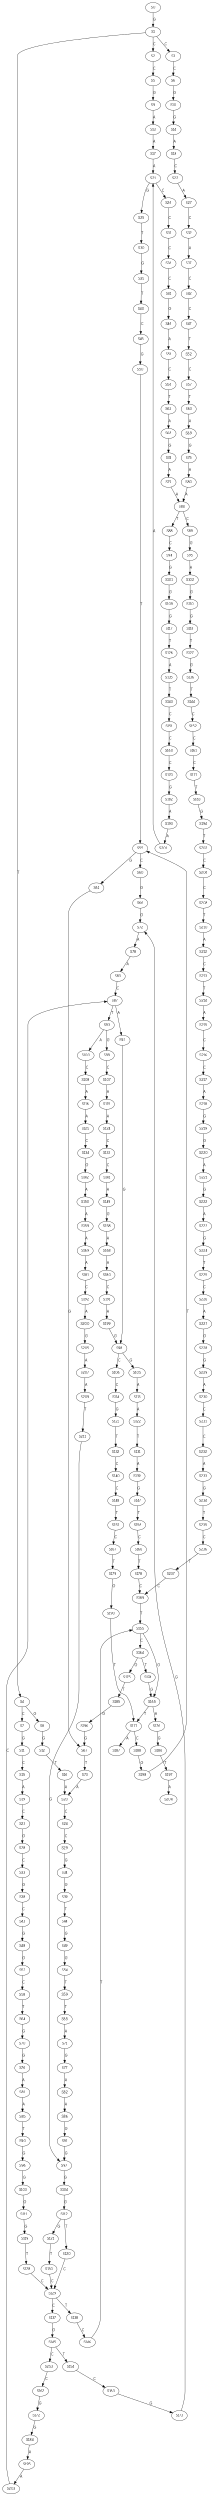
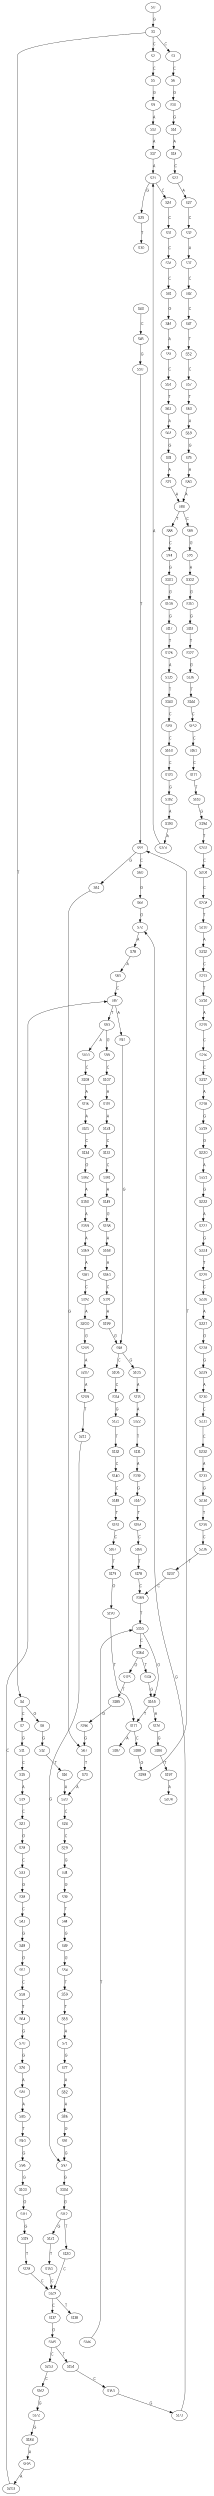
node "S35": removed
edge "S138" -> "S146": removed, label "C"
